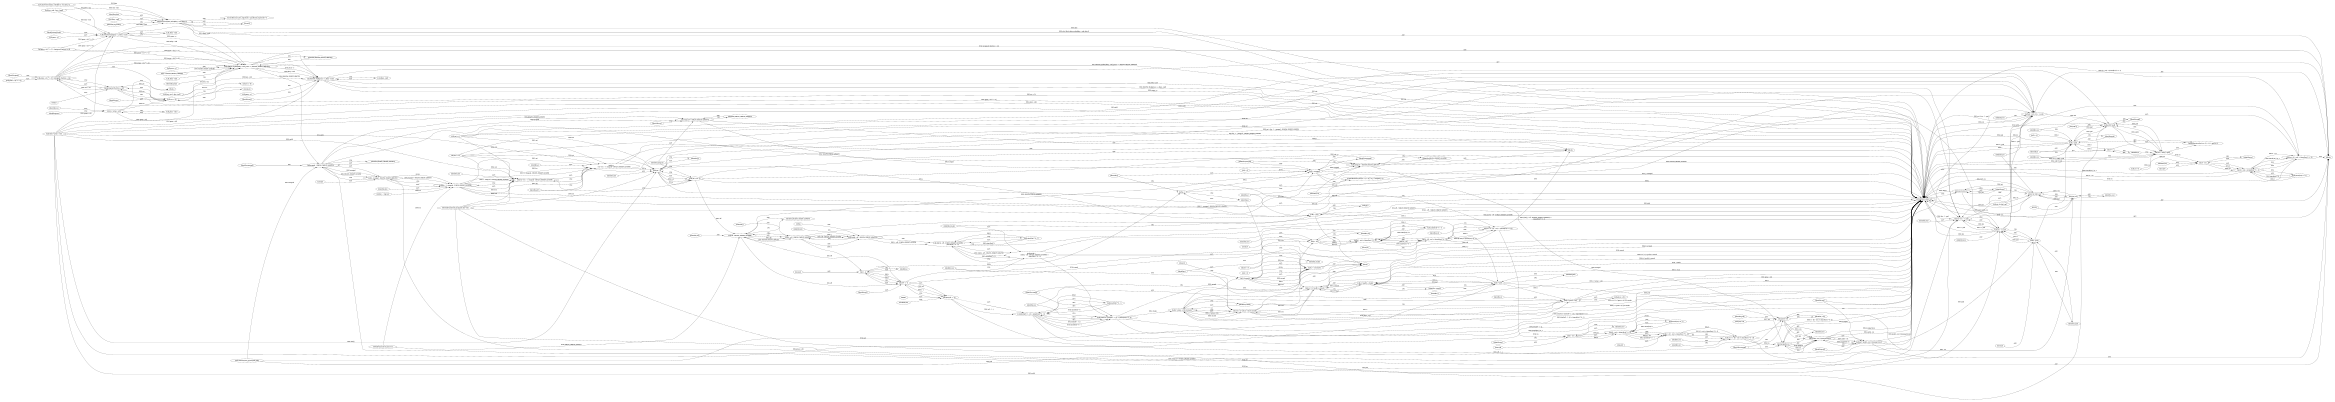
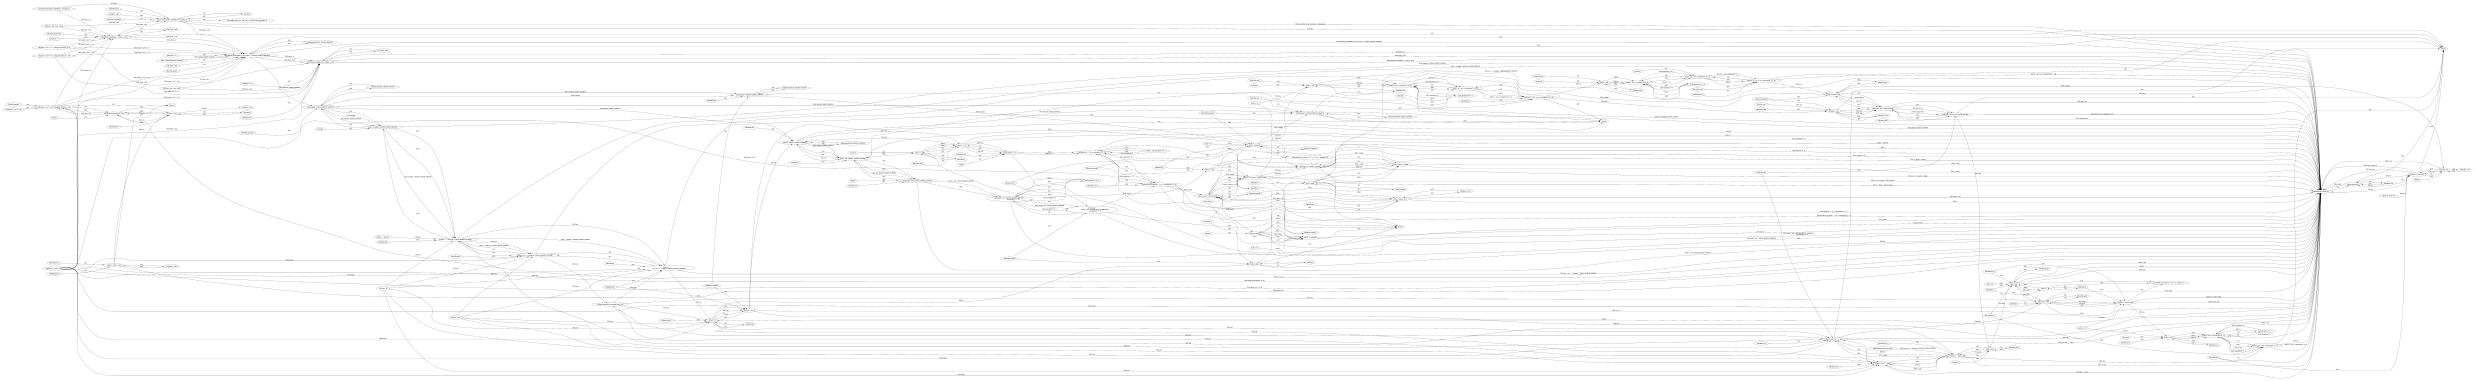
node "(Call,pmac->c[4 * i + 1] = (unsigned char)(res >> 16))": added
edge "(Call,j < maxpad)" -> "(Call,j - off - SHA256_DIGEST_LENGTH)": added, label "DDG: j"
edge "(MethodParameterIn,unsigned char *out)" -> "(Call,out + len - 1 - maxpad - SHA256_DIGEST_LENGTH)": reversed
edge "(MethodReturn,static int)" -> "(Call,out + len - 1 - pad)": reversed
edge "(MethodParameterIn,size_t len)" -> "(Call,len - 1 - maxpad - SHA256_DIGEST_LENGTH)": now "(Call,out += j)" -> "(Call,len - 1 - maxpad - SHA256_DIGEST_LENGTH)"
node "(Identifier,~cmask)": removed
node "(Call,constant_time_ge(maxpad, pad))": removed
edge "(MethodParameterIn,size_t len)" -> "(Call,len - 1 - pad)": label "DDG: len" -> "DDG: out + len - 1 - maxpad - SHA256_DIGEST_LENGTH"
